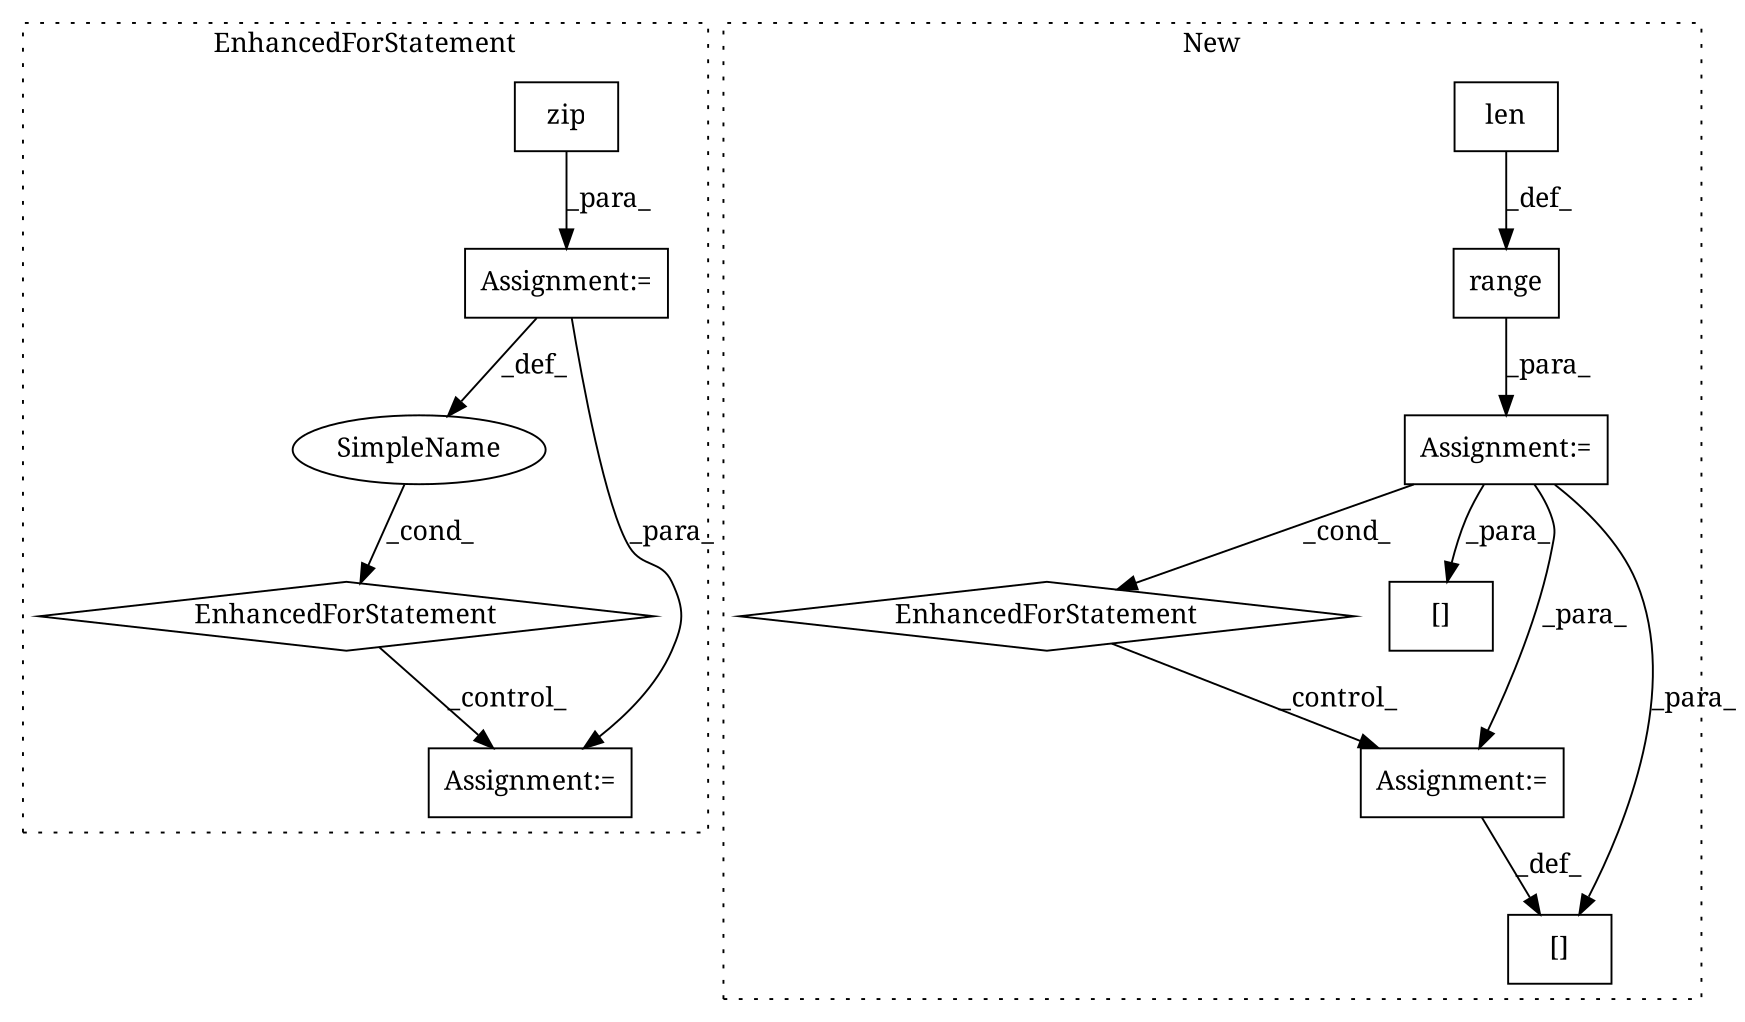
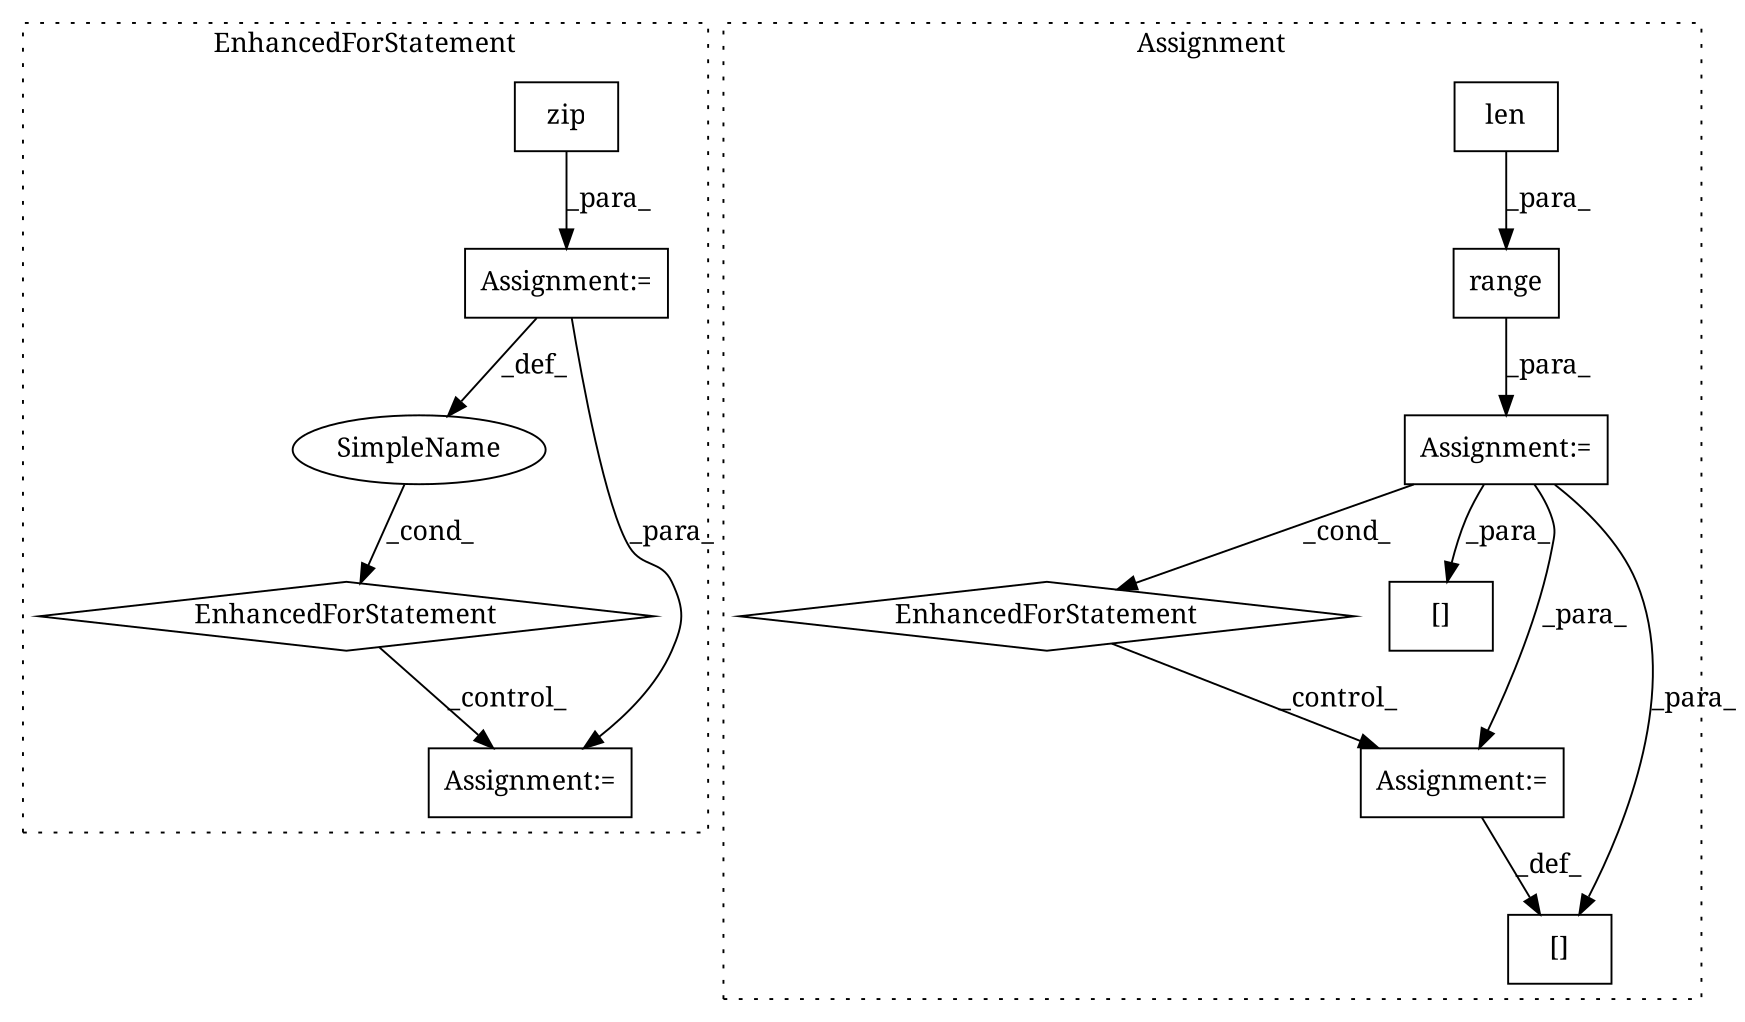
cluster "New": label "New" -> "Assignment"
edge "len" -> "range": label "_def_" -> "_para_"
